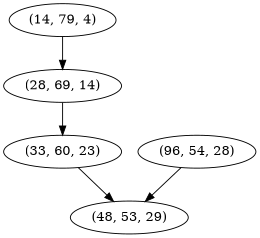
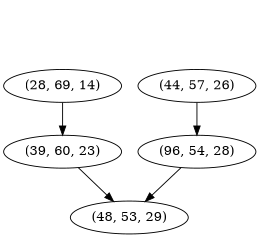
node "(14, 79, 4)": removed
node "(44, 57, 26)": added
node "(33, 60, 23)": label "(33, 60, 23)" -> "(39, 60, 23)"
